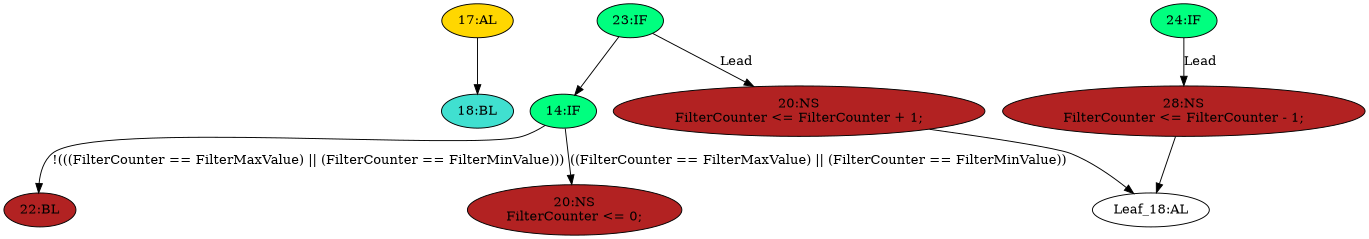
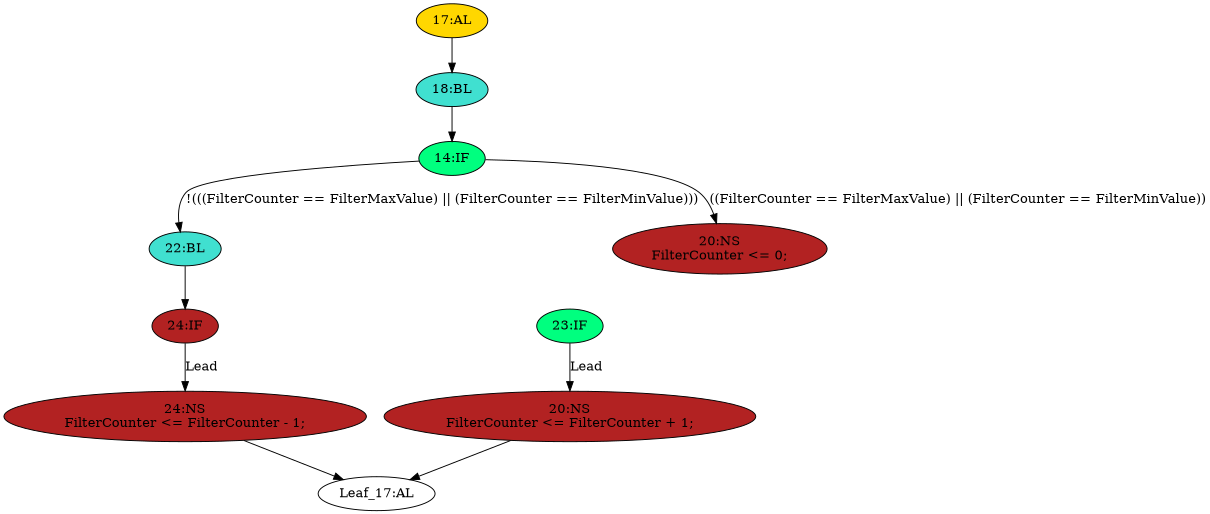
node "24:IF": fillcolor springgreen -> firebrick
edge "23:IF" -> "14:IF": now "18:BL" -> "14:IF"
node "28:NS FilterCounter <= FilterCounter - 1;": label "28:NS FilterCounter <= FilterCounter - 1;" -> "24:NS FilterCounter <= FilterCounter - 1;"
node "22:BL": fillcolor firebrick -> turquoise
node "Leaf_18:AL": label "Leaf_18:AL" -> "Leaf_17:AL"
edge "22:BL" -> "24:IF": added
